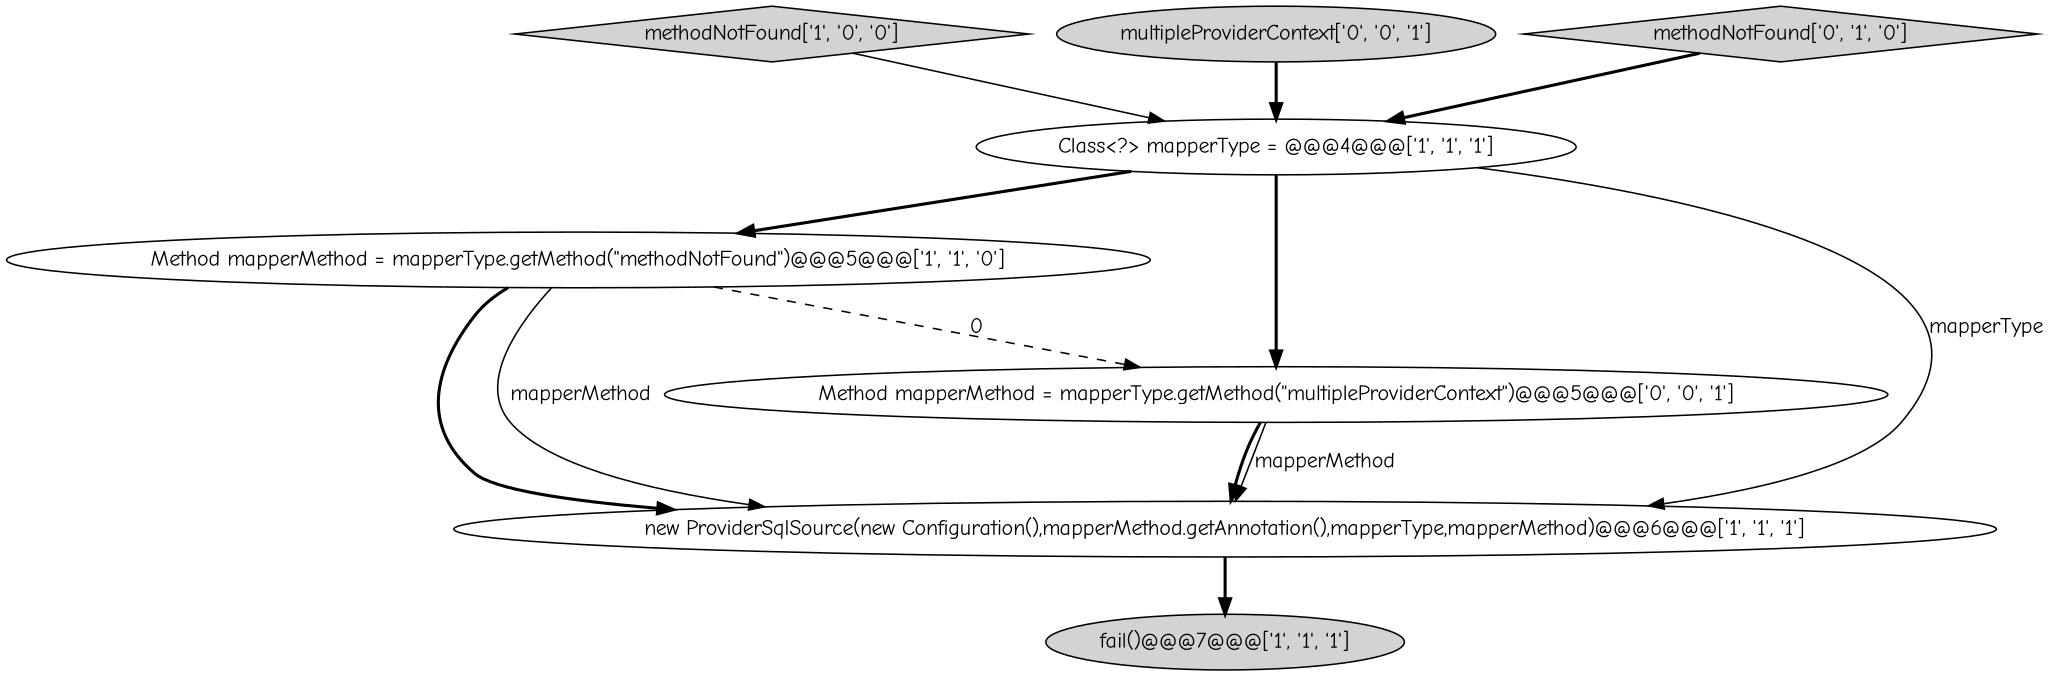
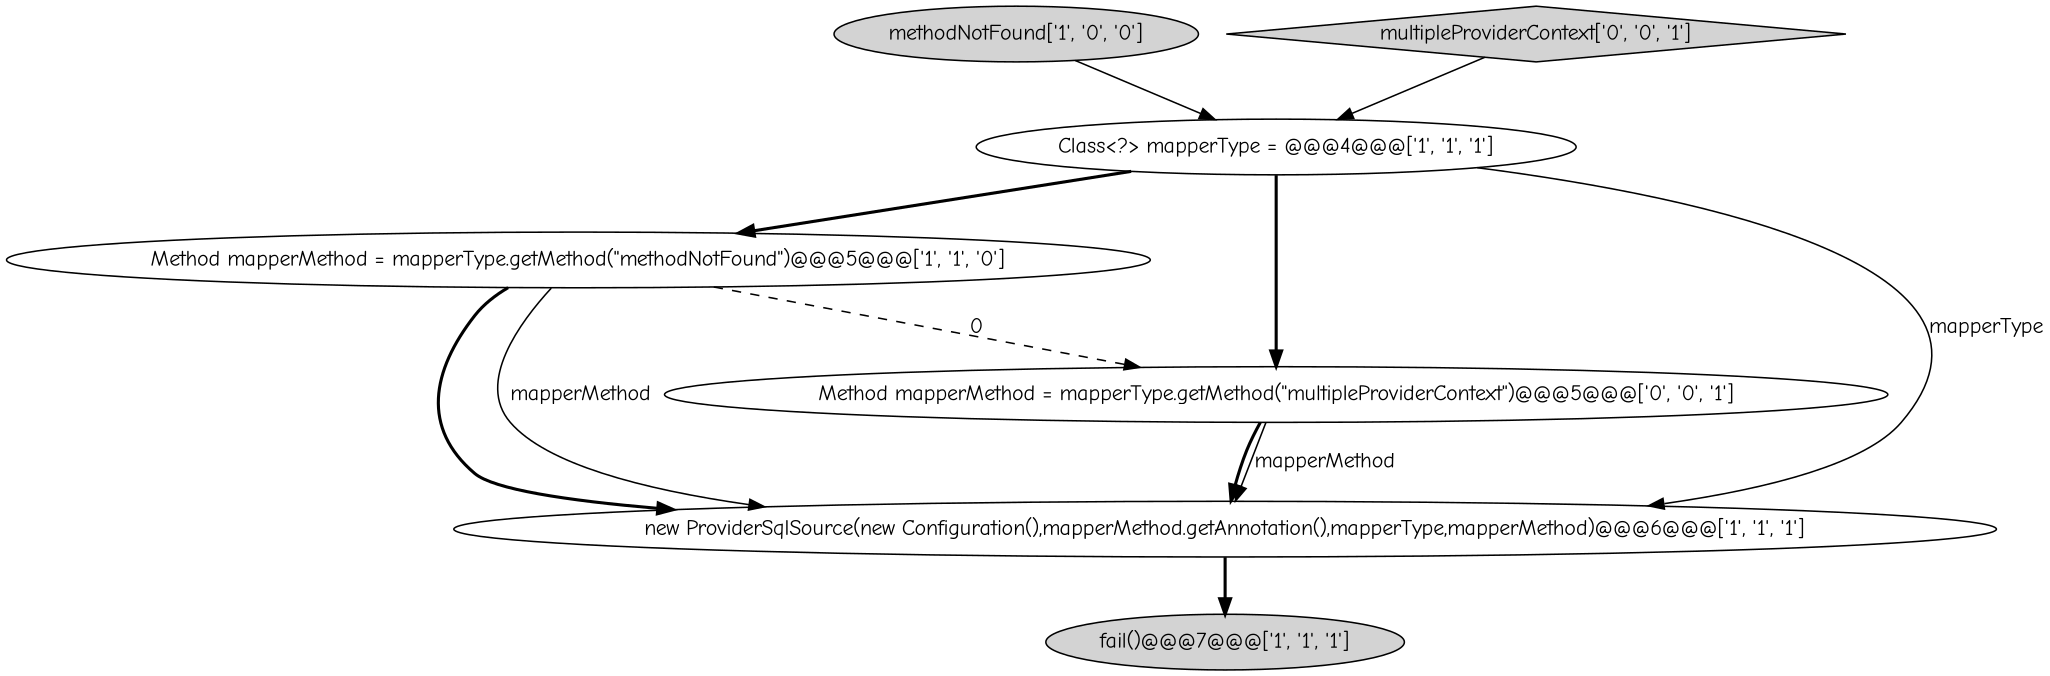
node "methodNotFound['1', '0', '0']": shape diamond -> ellipse
node "multipleProviderContext['0', '0', '1']": shape ellipse -> diamond
node "methodNotFound['0', '1', '0']": removed
edge "multipleProviderContext['0', '0', '1']" -> "Class<?> mapperType = @@@4@@@['1', '1', '1']": style bold -> solid
